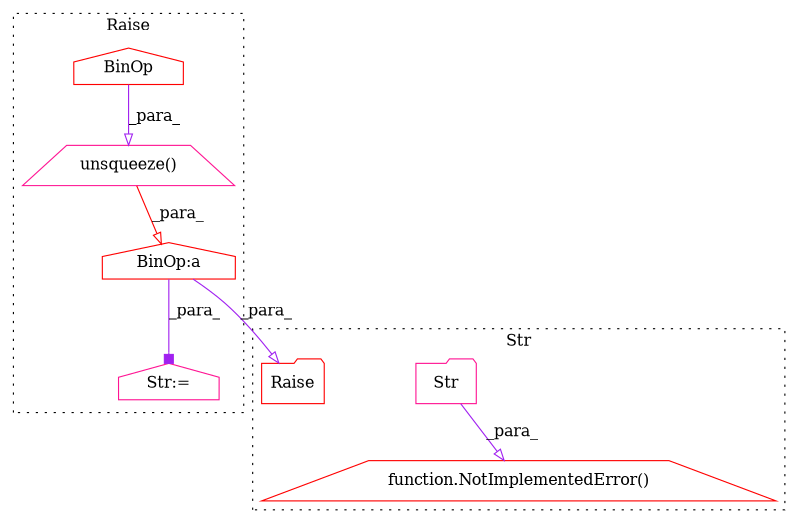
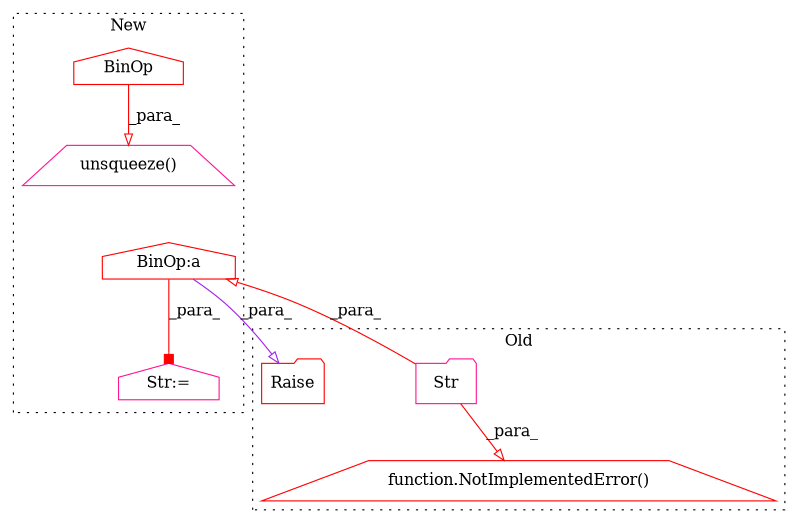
cluster "Raise": label "Raise" -> "New"
edge "BinOp" -> "unsqueeze()": color purple -> red
edge "unsqueeze()" -> "BinOp:a": now "Str" -> "BinOp:a"
edge "BinOp:a" -> "Str:=": color purple -> red
cluster "Str": label "Str" -> "Old"
edge "Str" -> "function.NotImplementedError()": color purple -> red
